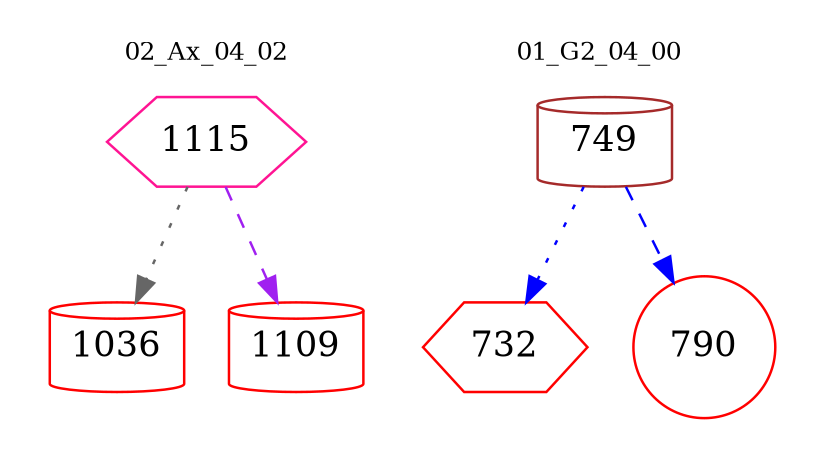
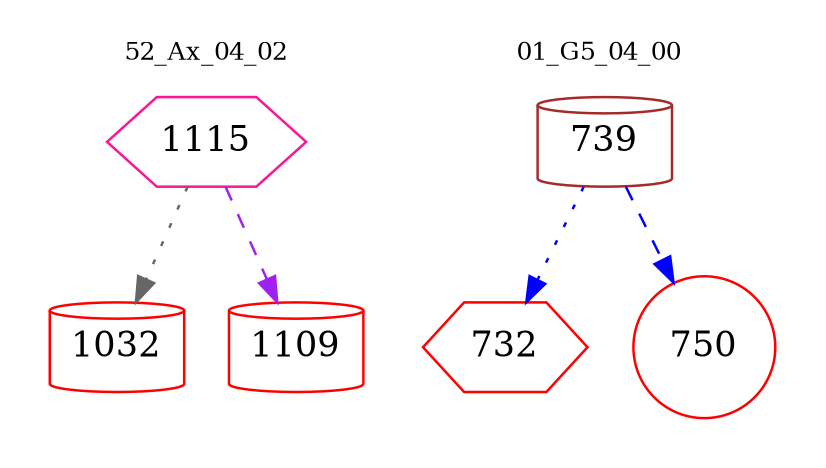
cluster "02_Ax_04_02": label "02_Ax_04_02" -> "52_Ax_04_02"
cluster "01_G2_04_00": label "01_G2_04_00" -> "01_G5_04_00"
node "749": label "749" -> "739"
node "1036": label "1036" -> "1032"
node "790": label "790" -> "750"
